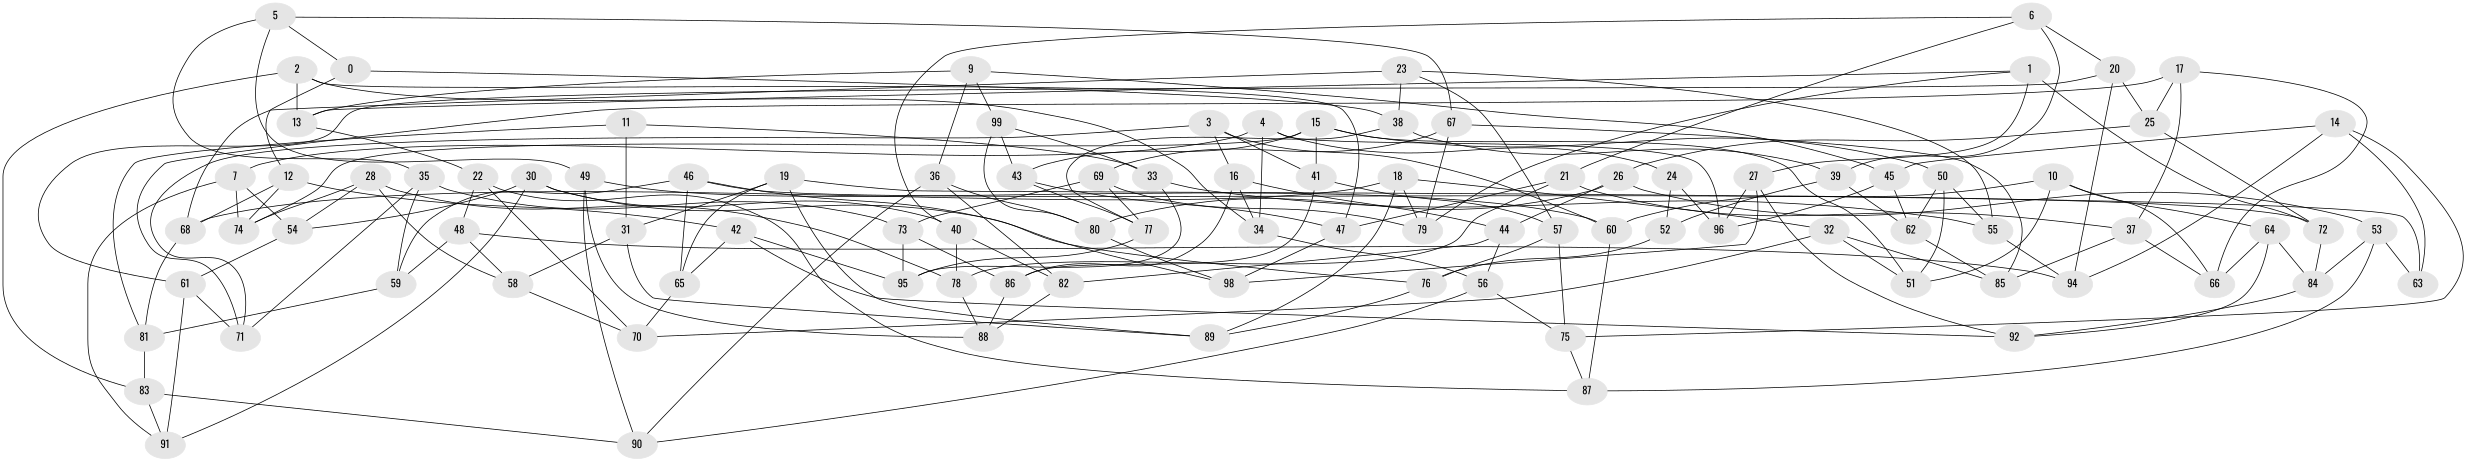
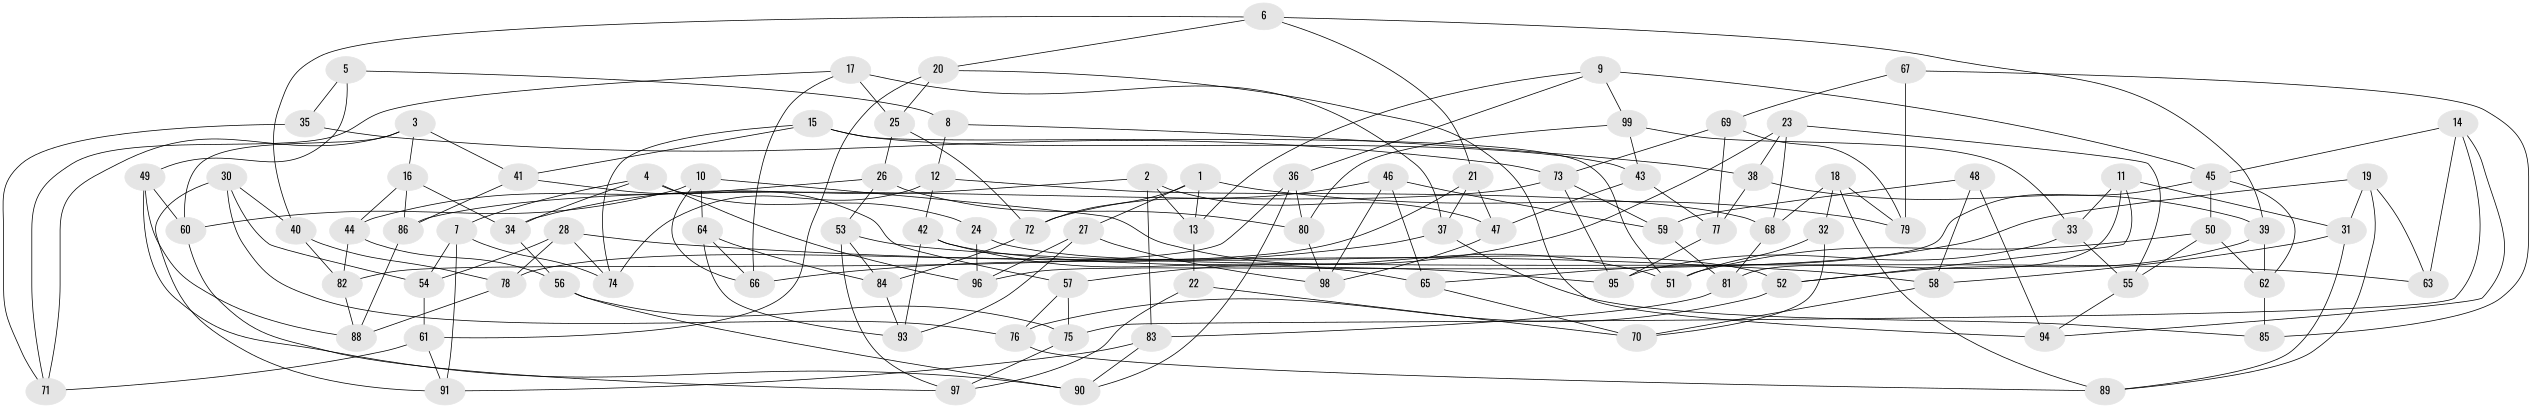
edge "5" -- "67": removed
node "0": label "0" -> "8"
edge "15" -- "50": now "45" -- "50"
edge "22" -- "48": removed
edge "35" -- "59": now "73" -- "59"
edge "32" -- "85": removed
edge "11" -- "52": added
node "92": label "92" -> "93"
node "87": label "87" -> "97"
